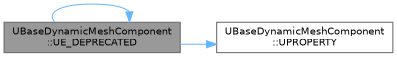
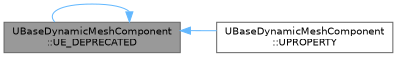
edge "UBaseDynamicMeshComponent ::UE_DEPRECATED" -> "UBaseDynamicMeshComponent ::UPROPERTY": reversed
